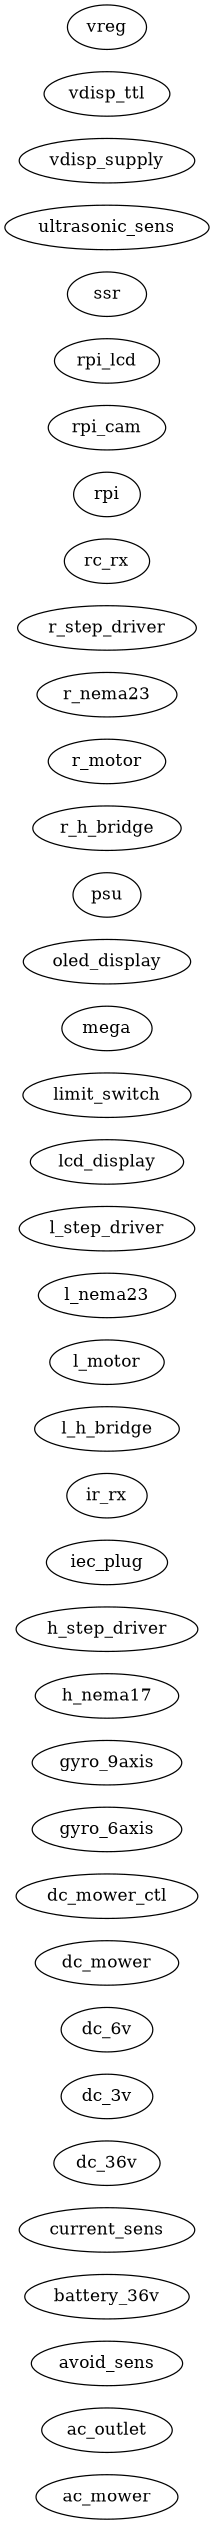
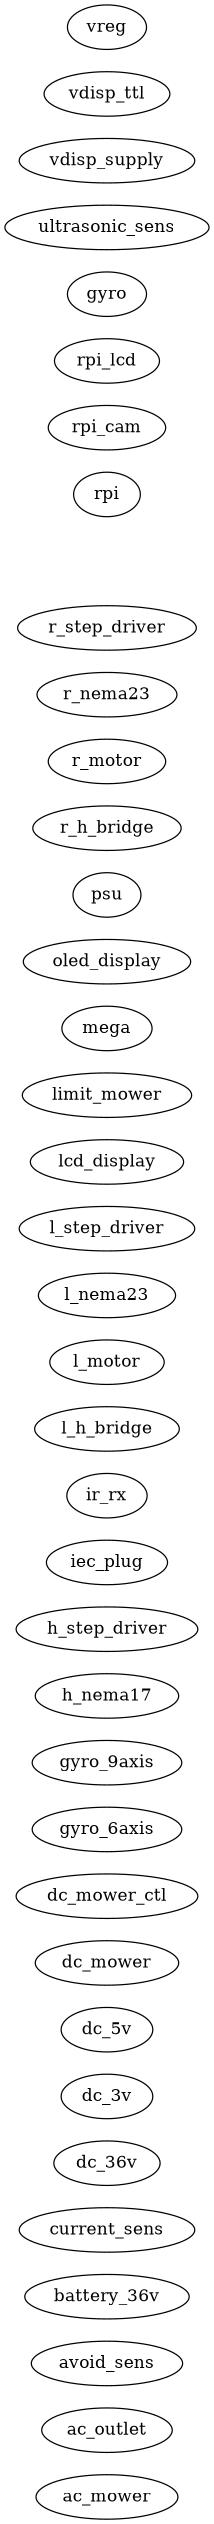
node "ssr": label "ssr" -> "gyro"
node "rc_rx": removed
node "limit_switch": label "limit_switch" -> "limit_mower"
node "dc_6v": label "dc_6v" -> "dc_5v"
